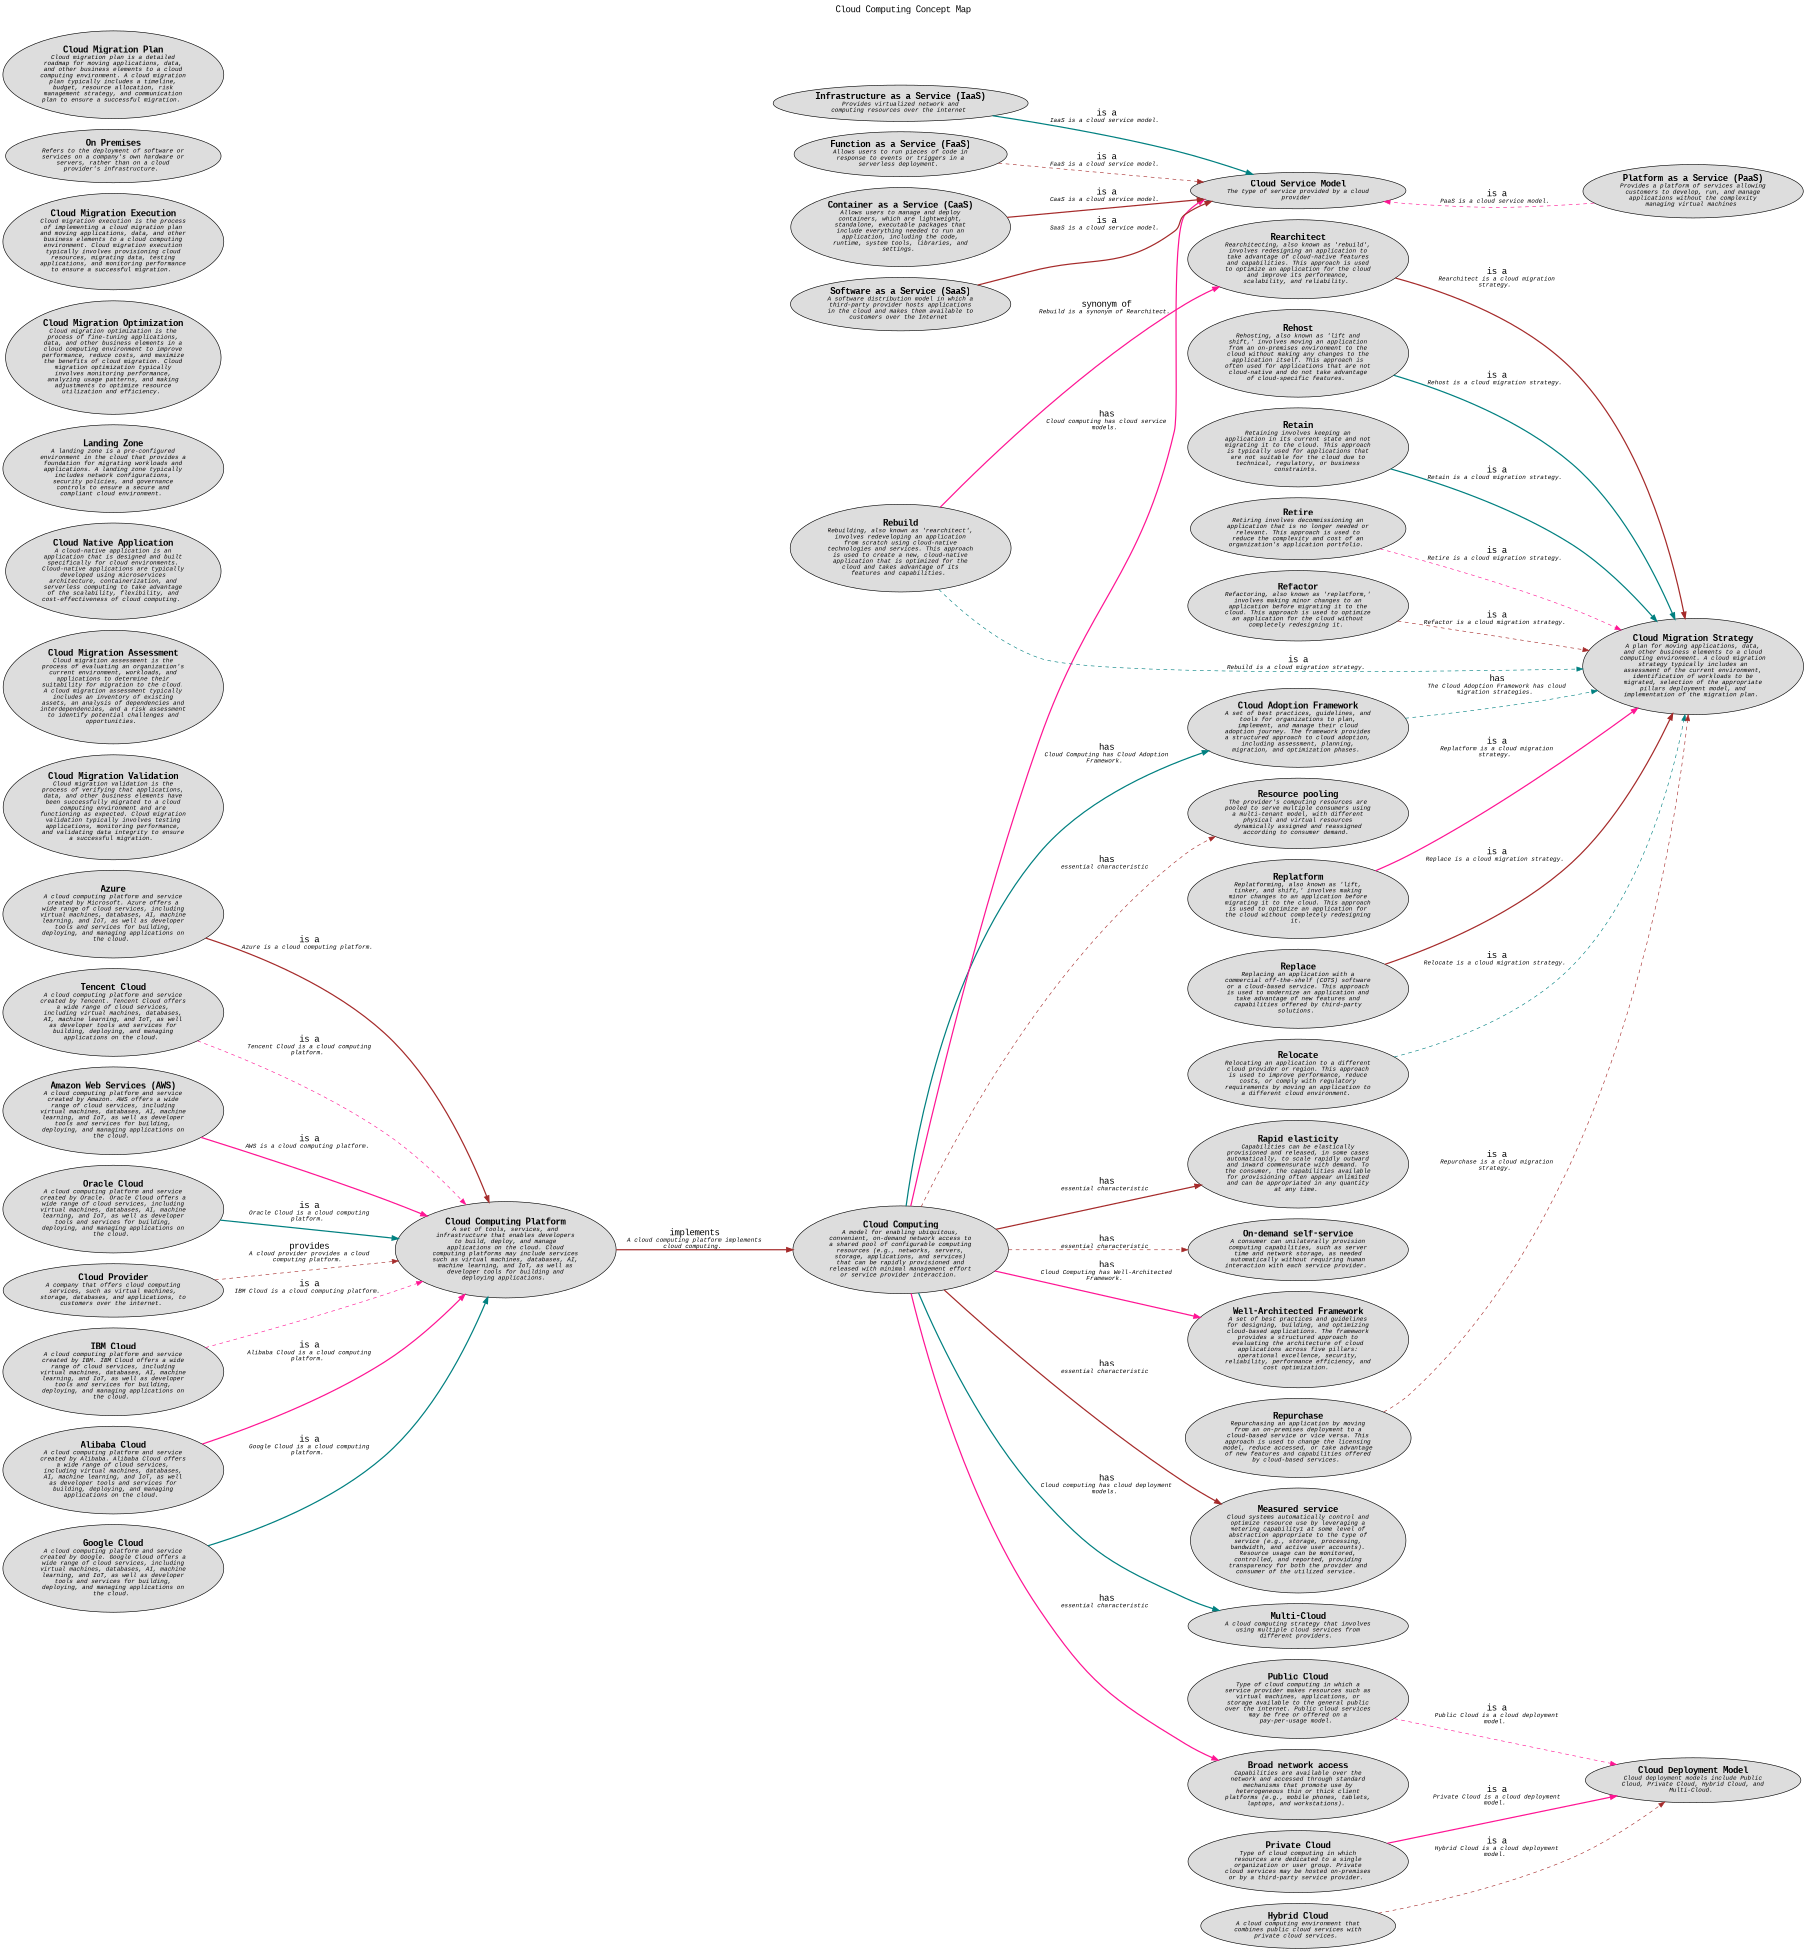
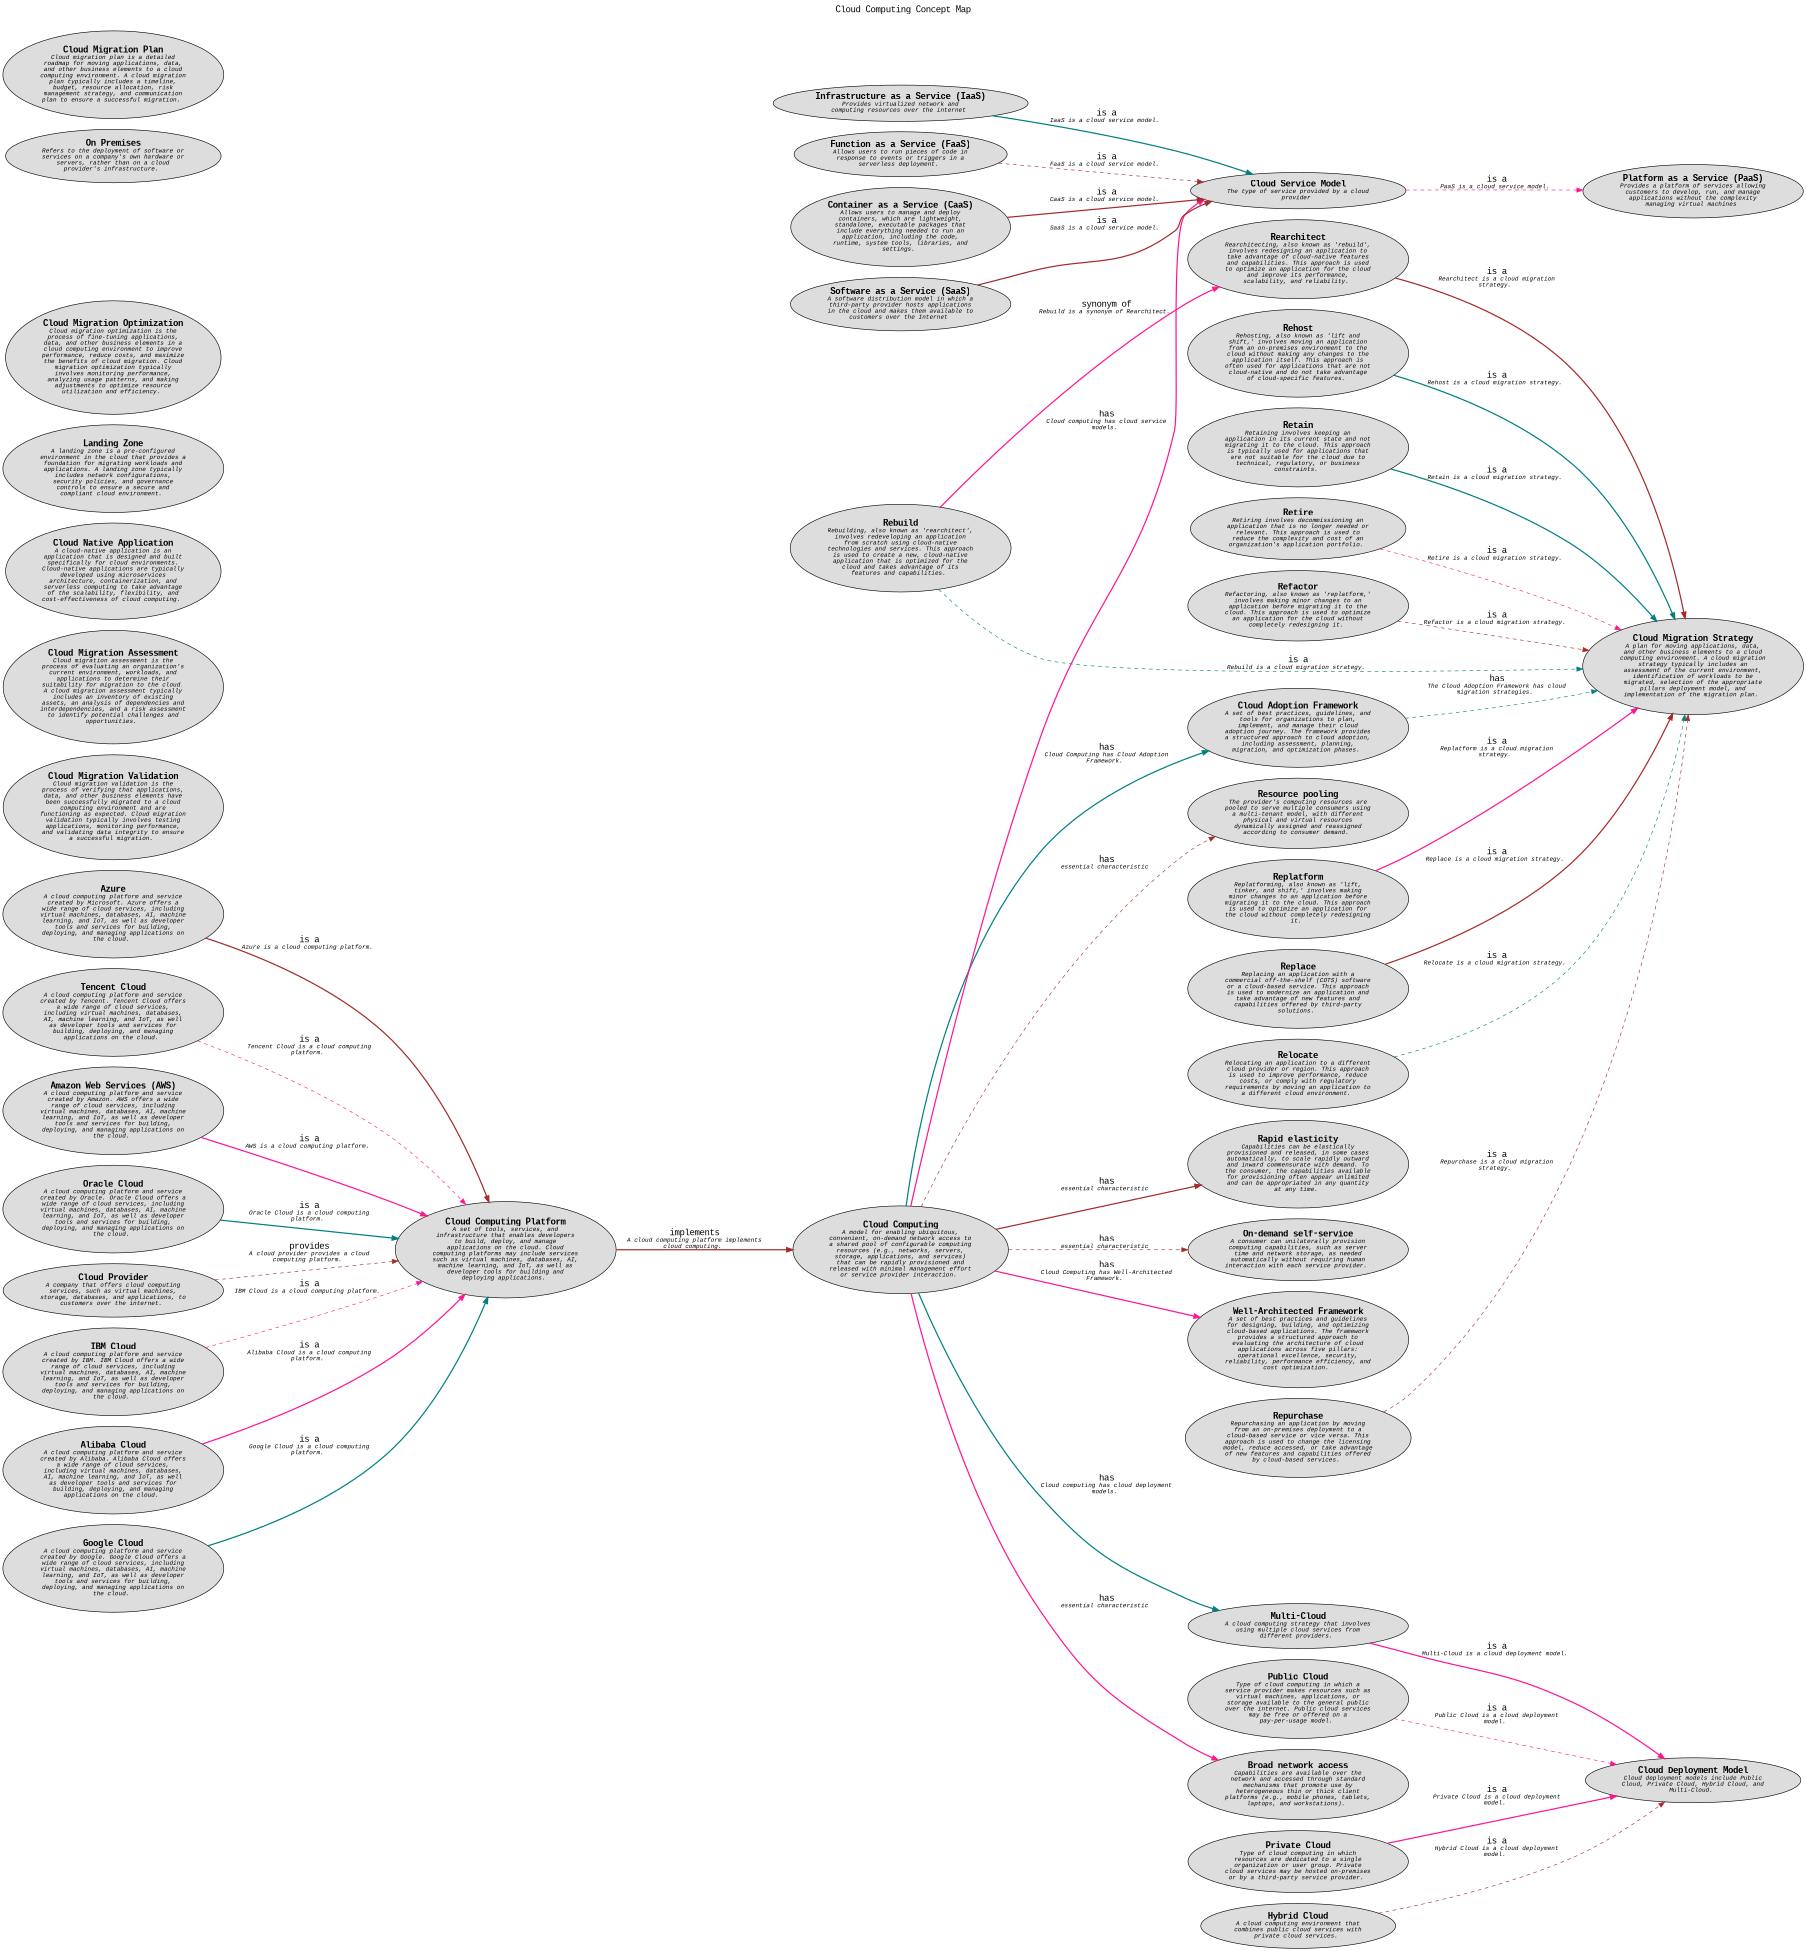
edge "Platform as a Service (PaaS)" -> "Cloud Service Model": reversed
node "Cloud Migration Execution": removed
node "Measured service": removed
edge "Multi-Cloud" -> "Cloud Deployment Model": added, label "is a Multi-Cloud is a cloud deployment model."
